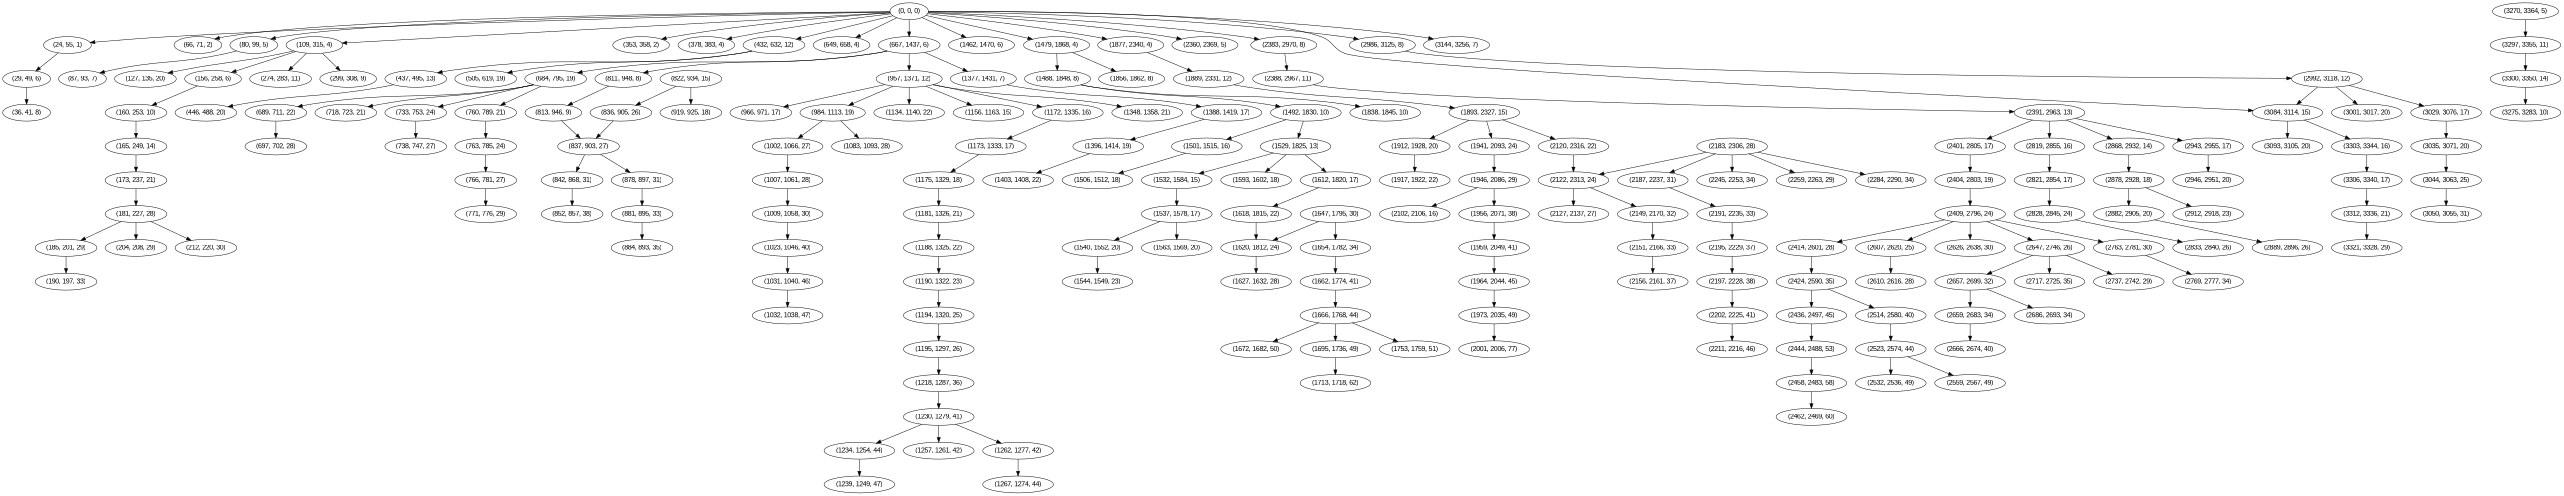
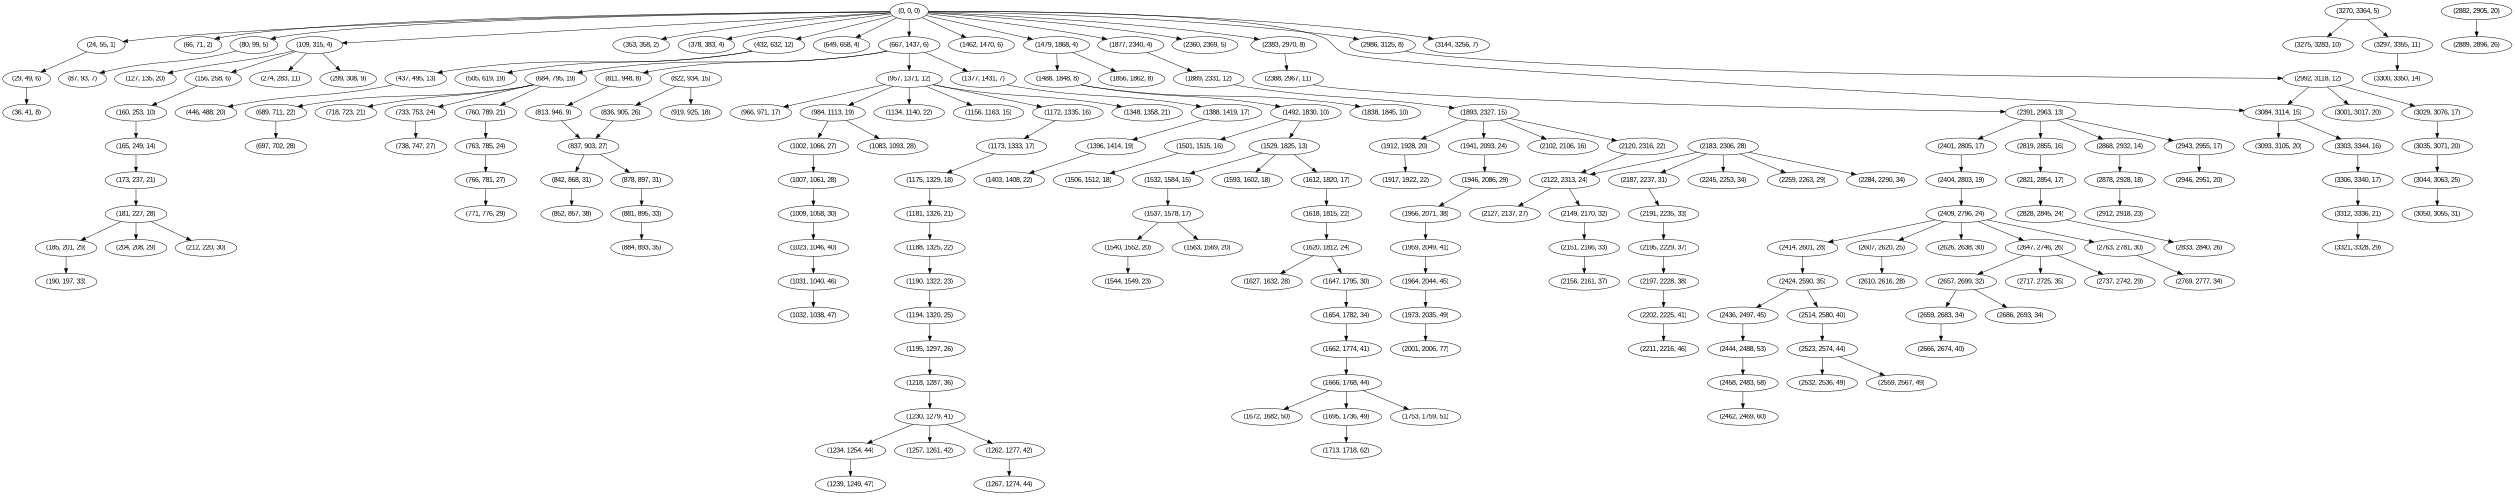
edge "(3300, 3350, 14)" -> "(3275, 3283, 10)": now "(3270, 3364, 5)" -> "(3275, 3283, 10)"
edge "(2878, 2928, 18)" -> "(2882, 2905, 20)": removed
edge "(1946, 2086, 29)" -> "(2102, 2106, 16)": now "(1893, 2327, 15)" -> "(2102, 2106, 16)"
edge "(1647, 1795, 30)" -> "(1620, 1812, 24)": reversed
